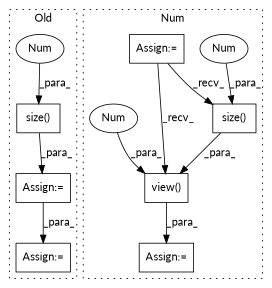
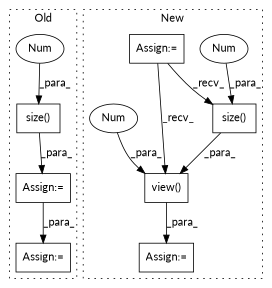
cluster "Num": label "Num" -> "New"
